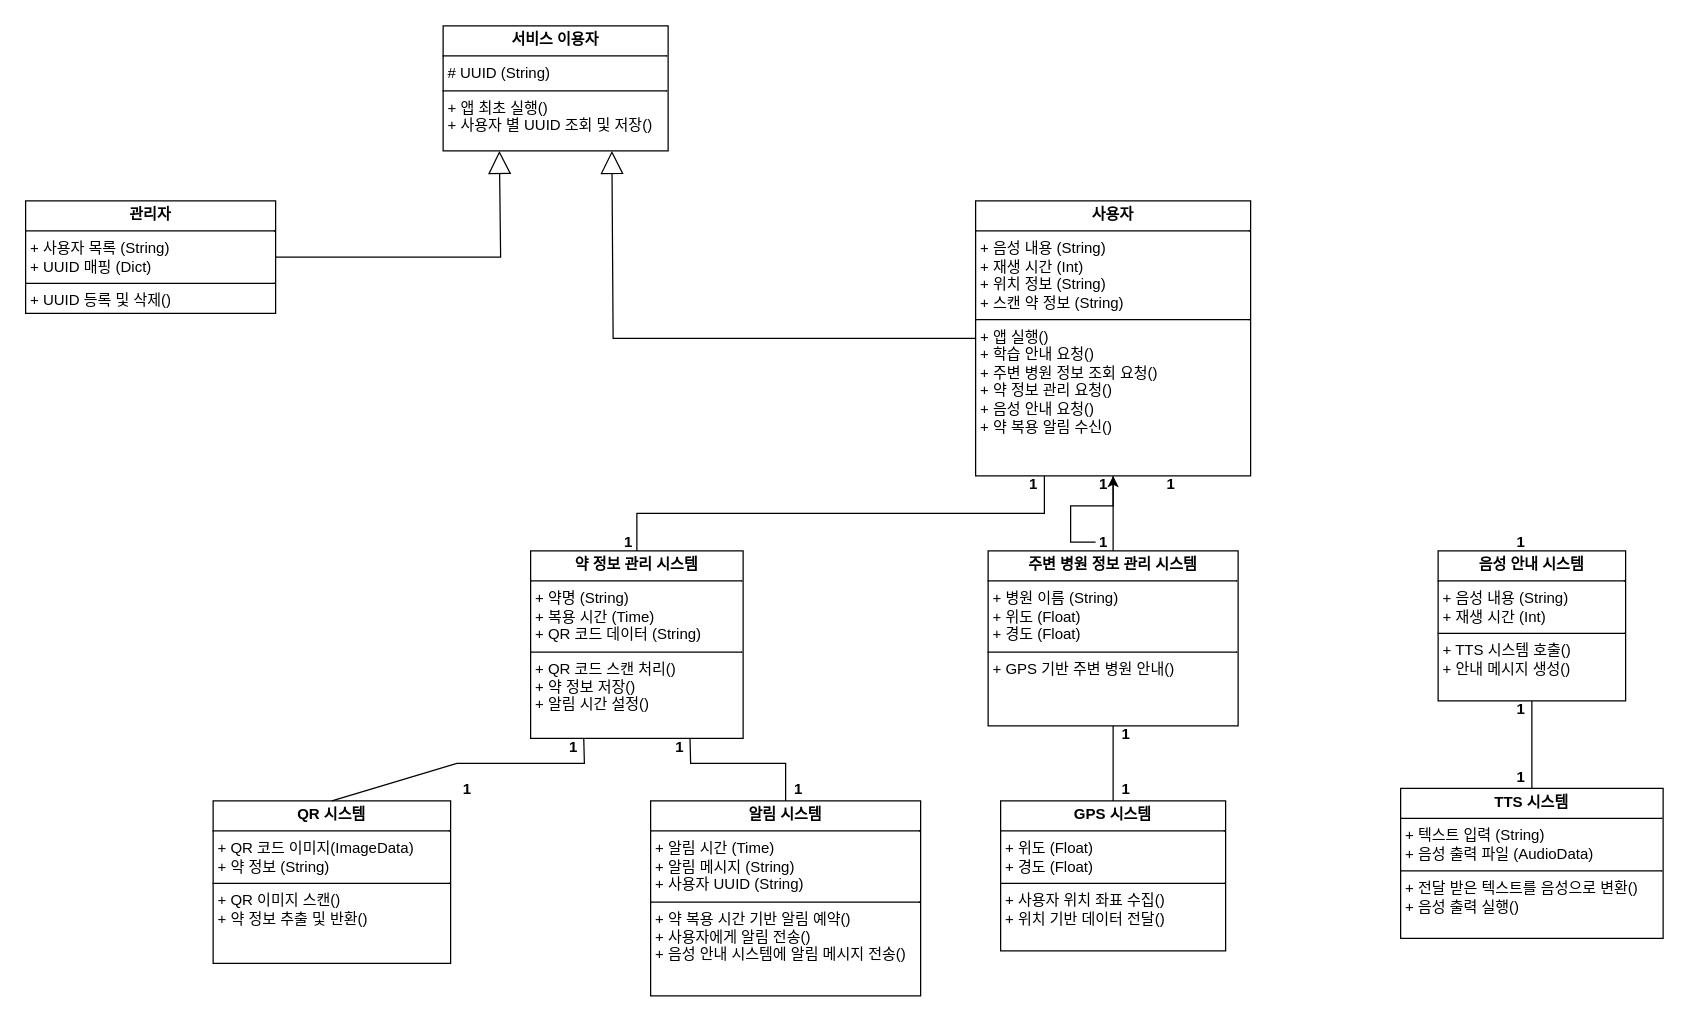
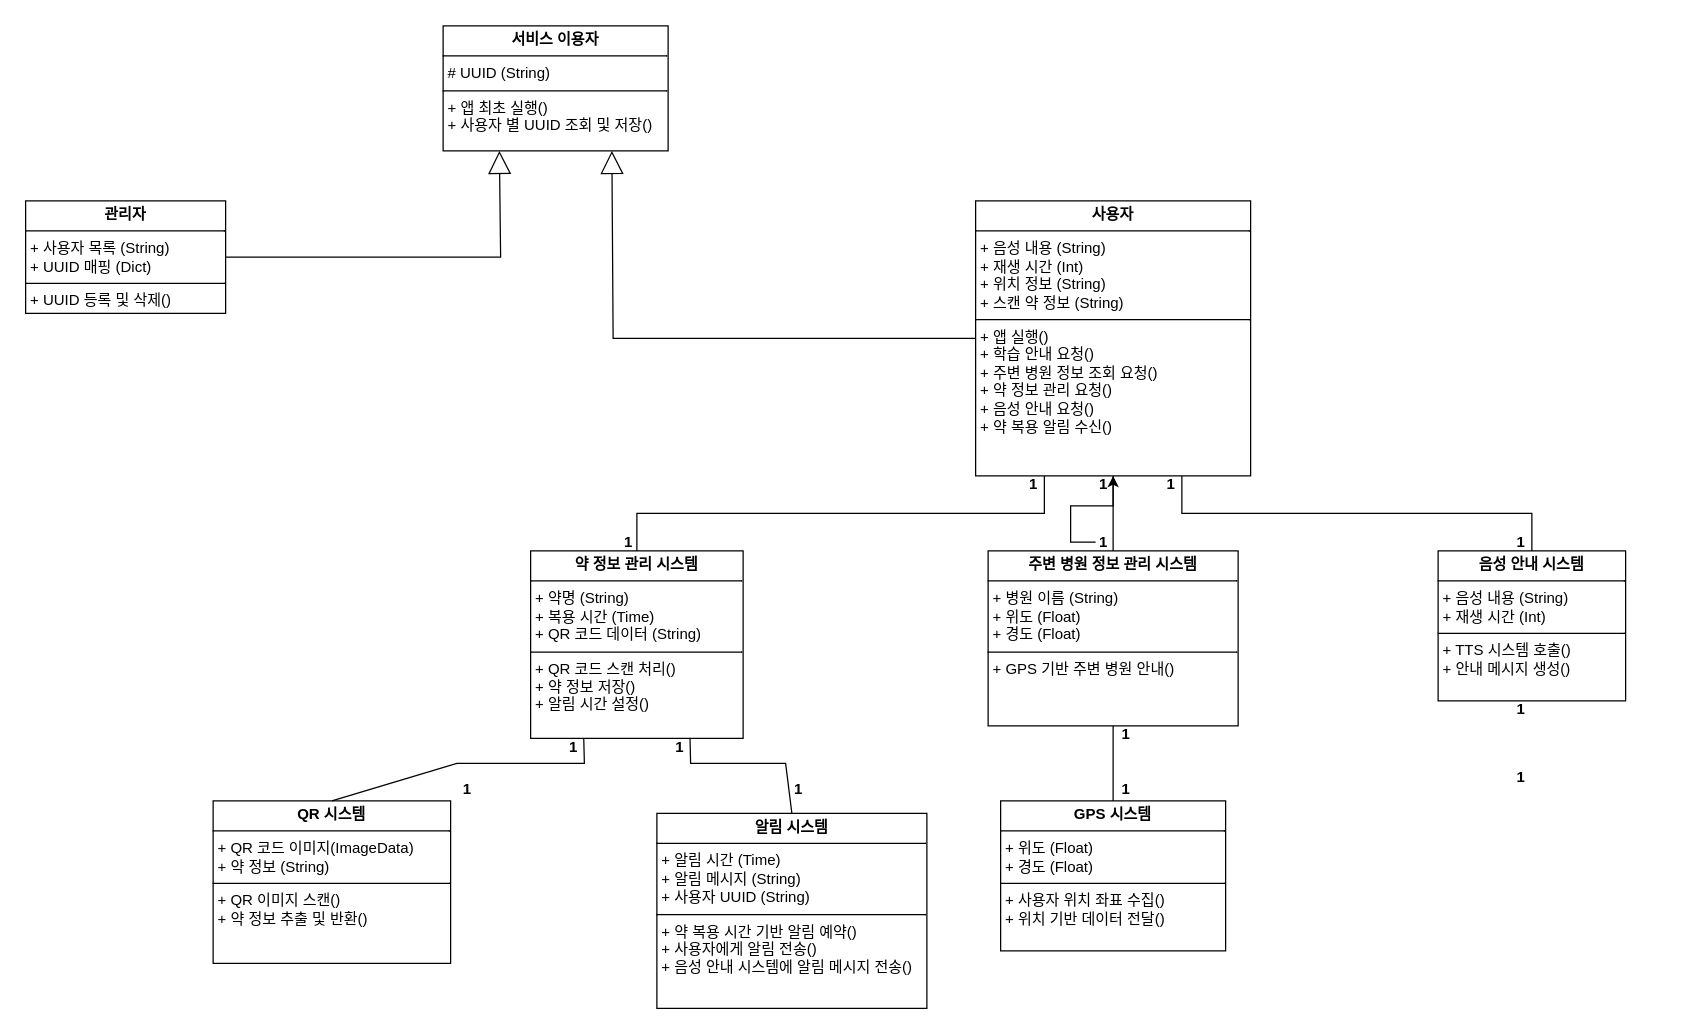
node "관리자 + 사용자 목록 (String) + UUID 매핑 (Dict) + UUID 등록 및 삭제()": size 250x113 -> 200x113
edge "사용자 + 음성 내용 (String) + 재생 시간 (Int) + 위치 정보 (String) + 스캔 약 정보 (String) + 앱 실행() + 학습 안내 요청() + 주변 병원 정보 조회 요청() + 약 정보 관리 요청() + 음성 안내 요청() + 약 복용 알림 수신()" -- "음성 안내 시스템 + 음성 내용 (String) + 재생 시간 (Int) + TTS 시스템 호출() + 안내 메시지 생성()": added
edge "음성 안내 시스템 + 음성 내용 (String) + 재생 시간 (Int) + TTS 시스템 호출() + 안내 메시지 생성()" -- "TTS 시스템 + 텍스트 입력 (String) + 음성 출력 파일 (AudioData) + 전달 받은 텍스트를 음성으로 변환() + 음성 출력 실행()": removed
node "TTS 시스템 + 텍스트 입력 (String) + 음성 출력 파일 (AudioData) + 전달 받은 텍스트를 음성으로 변환() + 음성 출력 실행()": removed
node "알림 시스템 + 알림 시간 (Time) + 알림 메시지 (String) + 사용자 UUID (String) + 약 복용 시간 기반 알림 예약() + 사용자에게 알림 전송() + 음성 안내 시스템에 알림 메시지 전송()": moved (786, 898) -> (792, 911)
